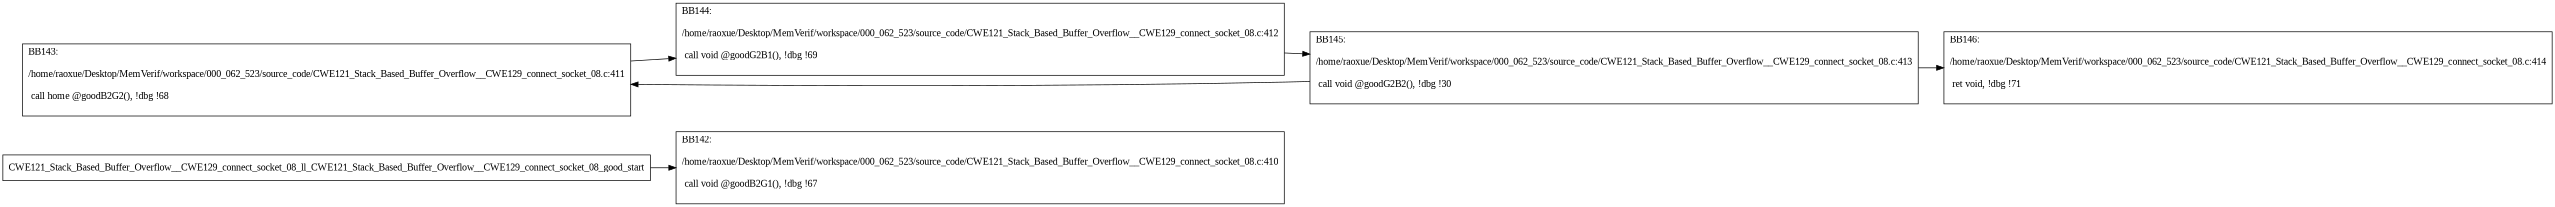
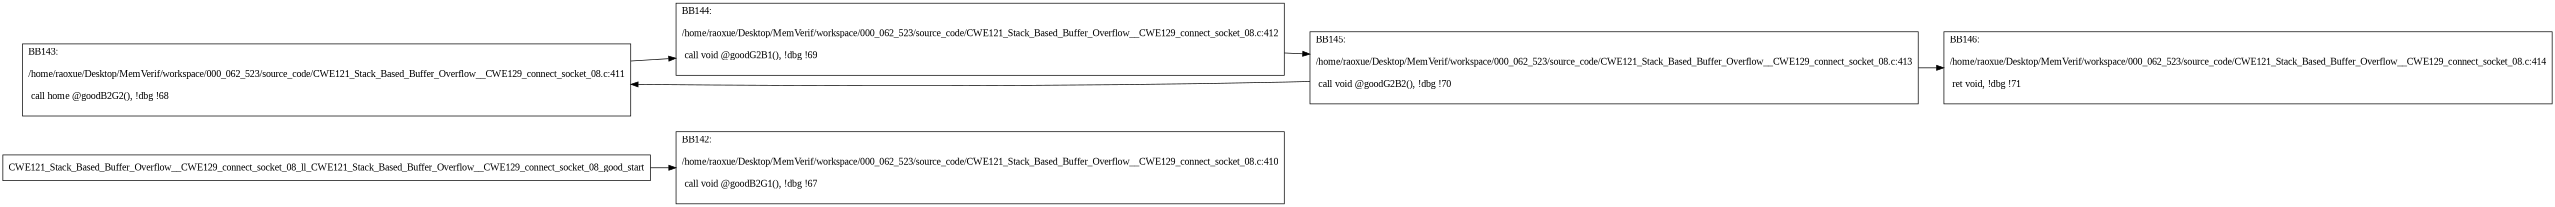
node "BB145:": text "call void @goodG2B2(), !dbg !30" -> "call void @goodG2B2(), !dbg !70"
